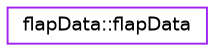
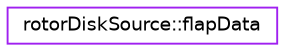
node "flapData::flapData": label "flapData::flapData" -> "rotorDiskSource::flapData"
